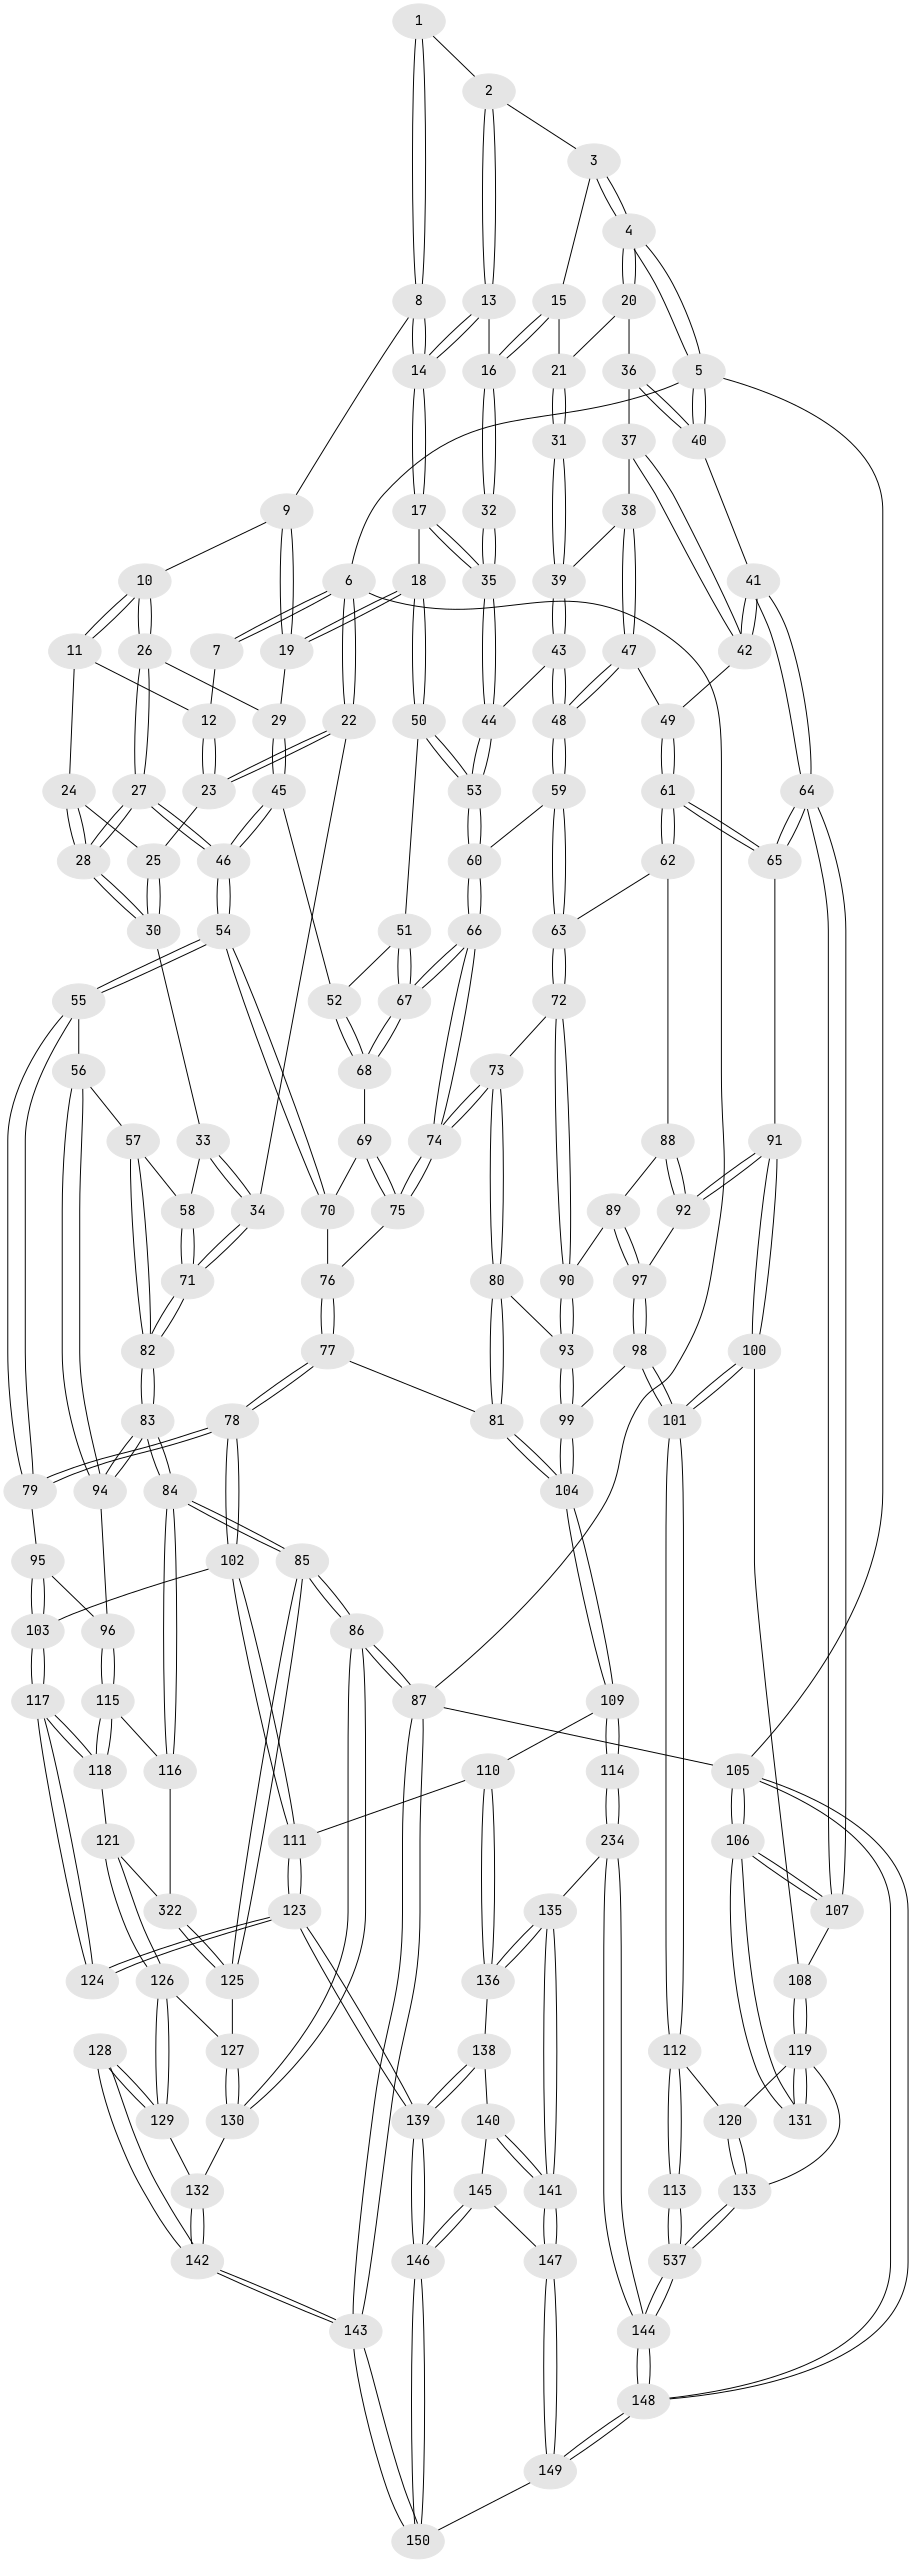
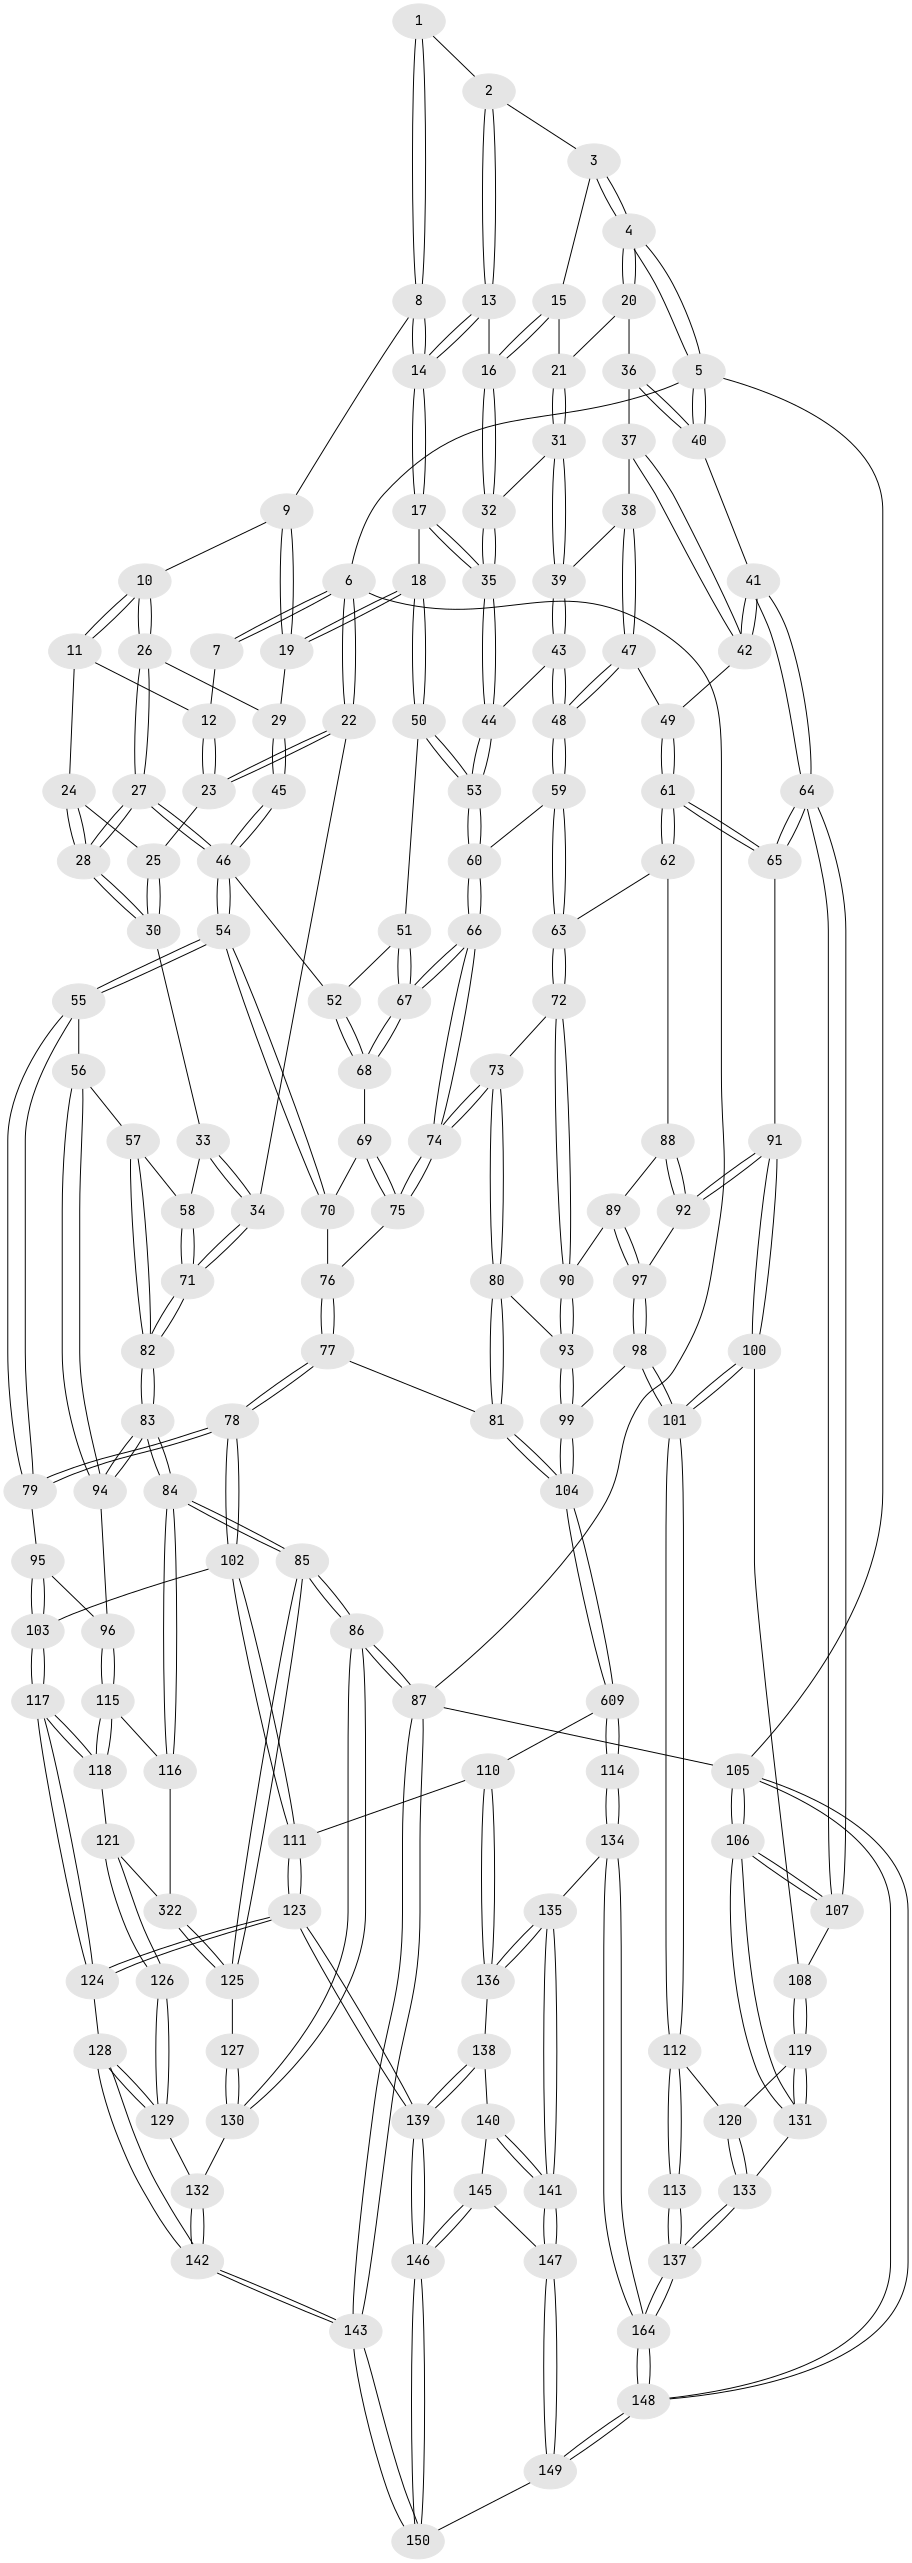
edge "31" -- "32": added
edge "45" -- "52": now "46" -- "52"
node "109": label "109" -> "609"
node "234": label "234" -> "134"
edge "124" -- "128": added
edge "126" -- "127": removed
edge "119" -- "133": now "131" -- "133"
node "537": label "537" -> "137"
node "144": label "144" -> "164"
